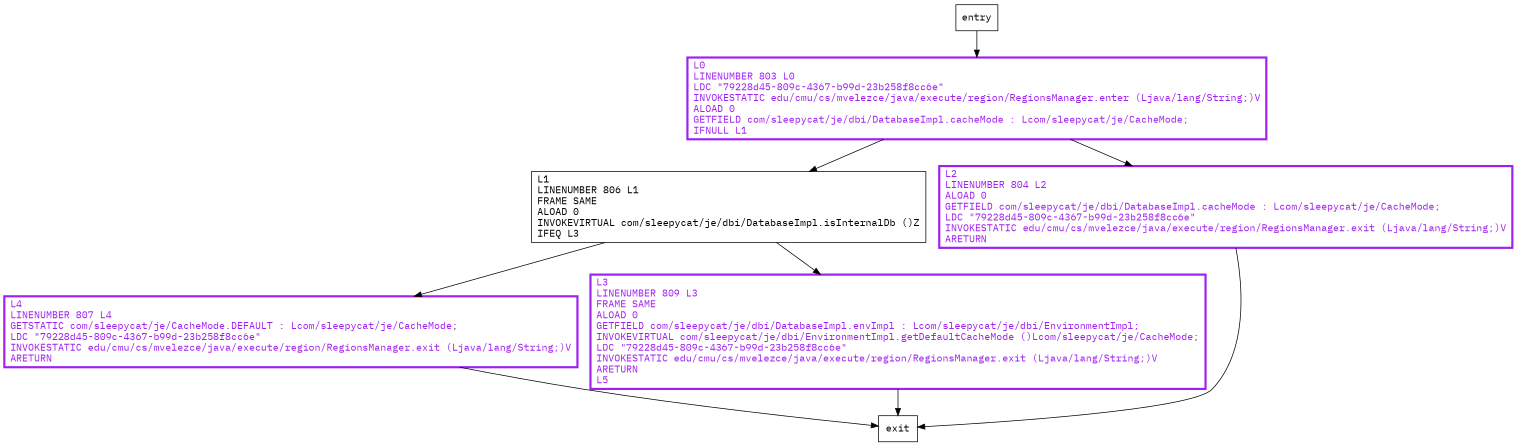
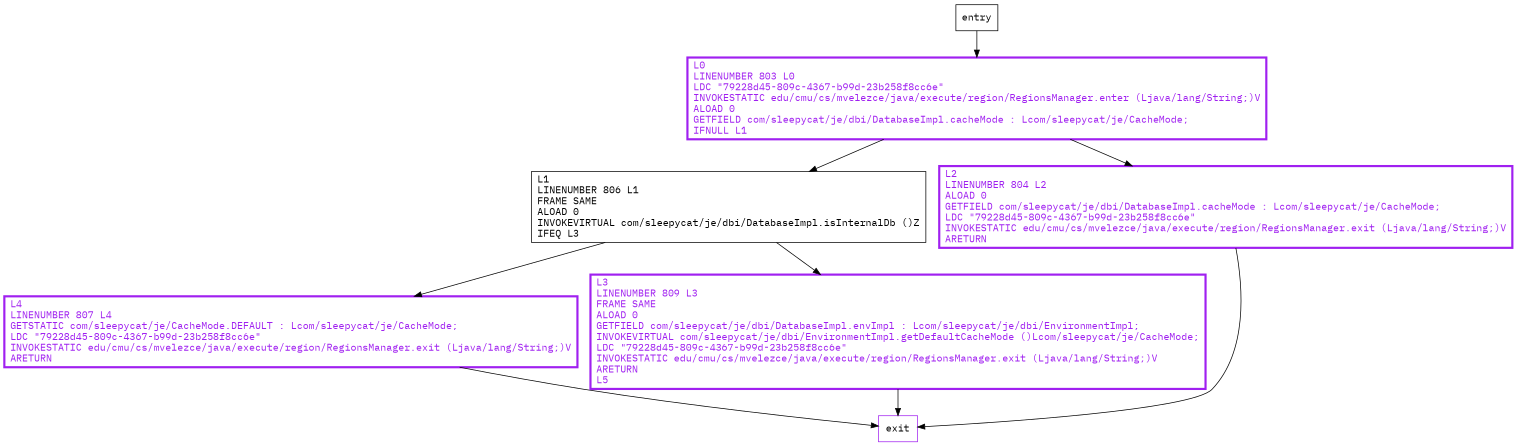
node "exit": color black -> purple
